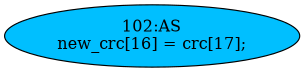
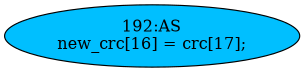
node "102:AS new_crc[16] = crc[17];": label "102:AS new_crc[16] = crc[17];" -> "192:AS new_crc[16] = crc[17];"
